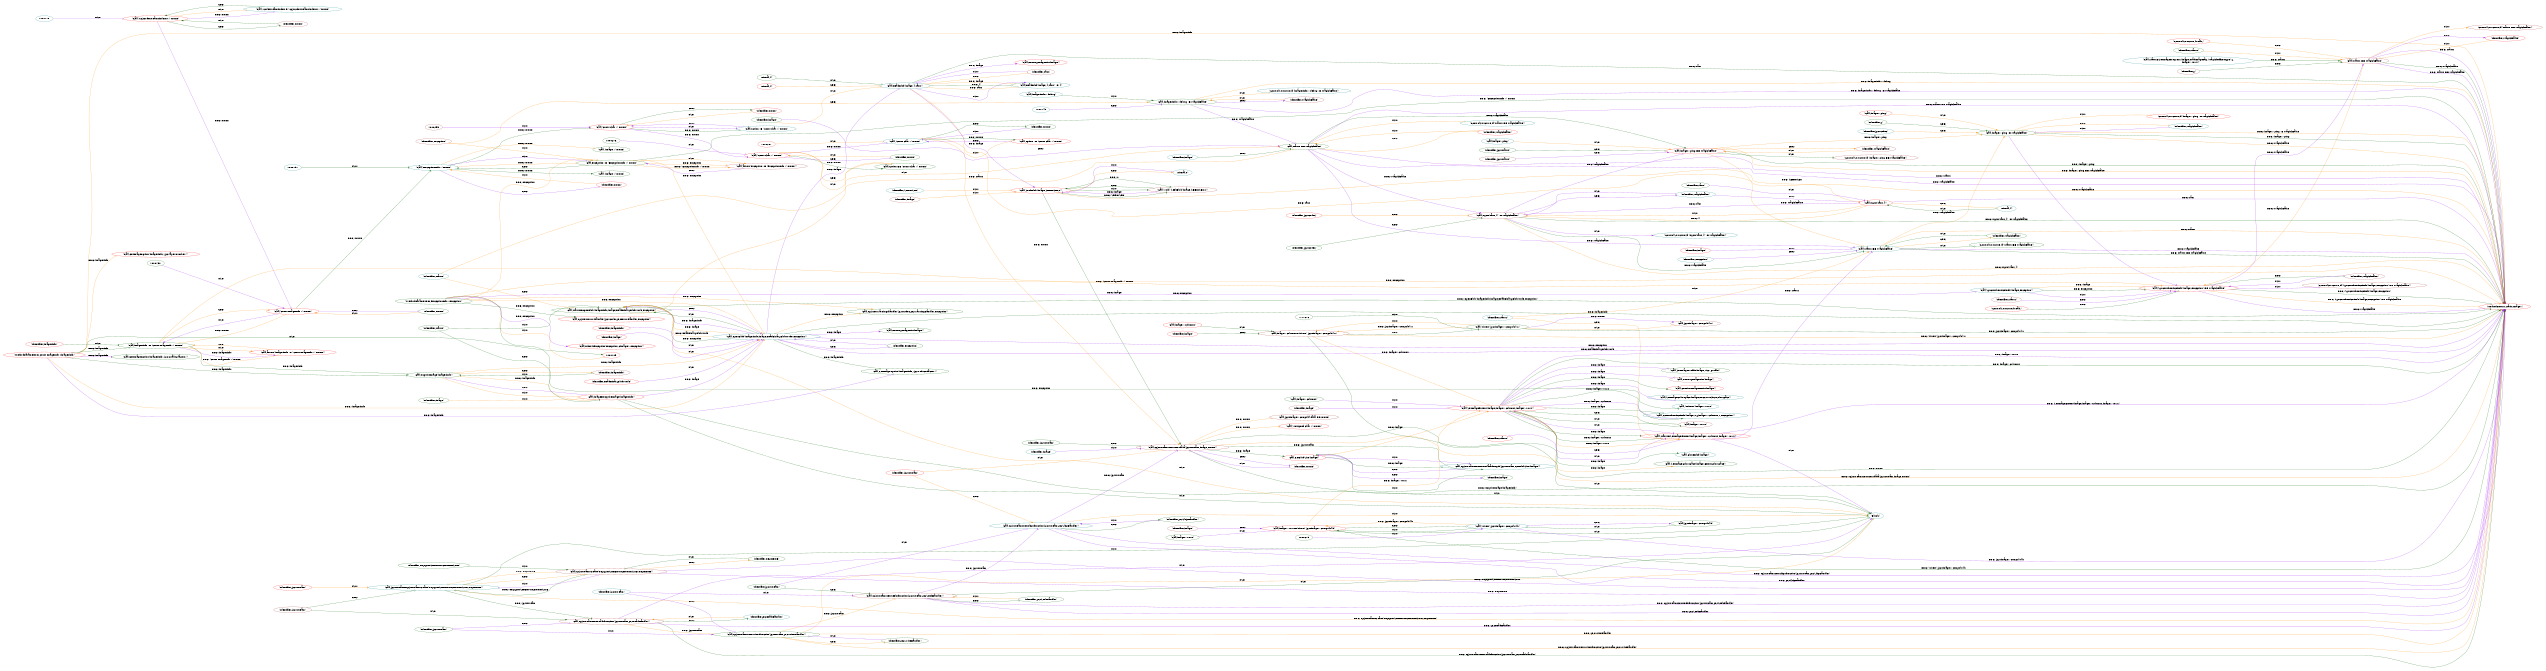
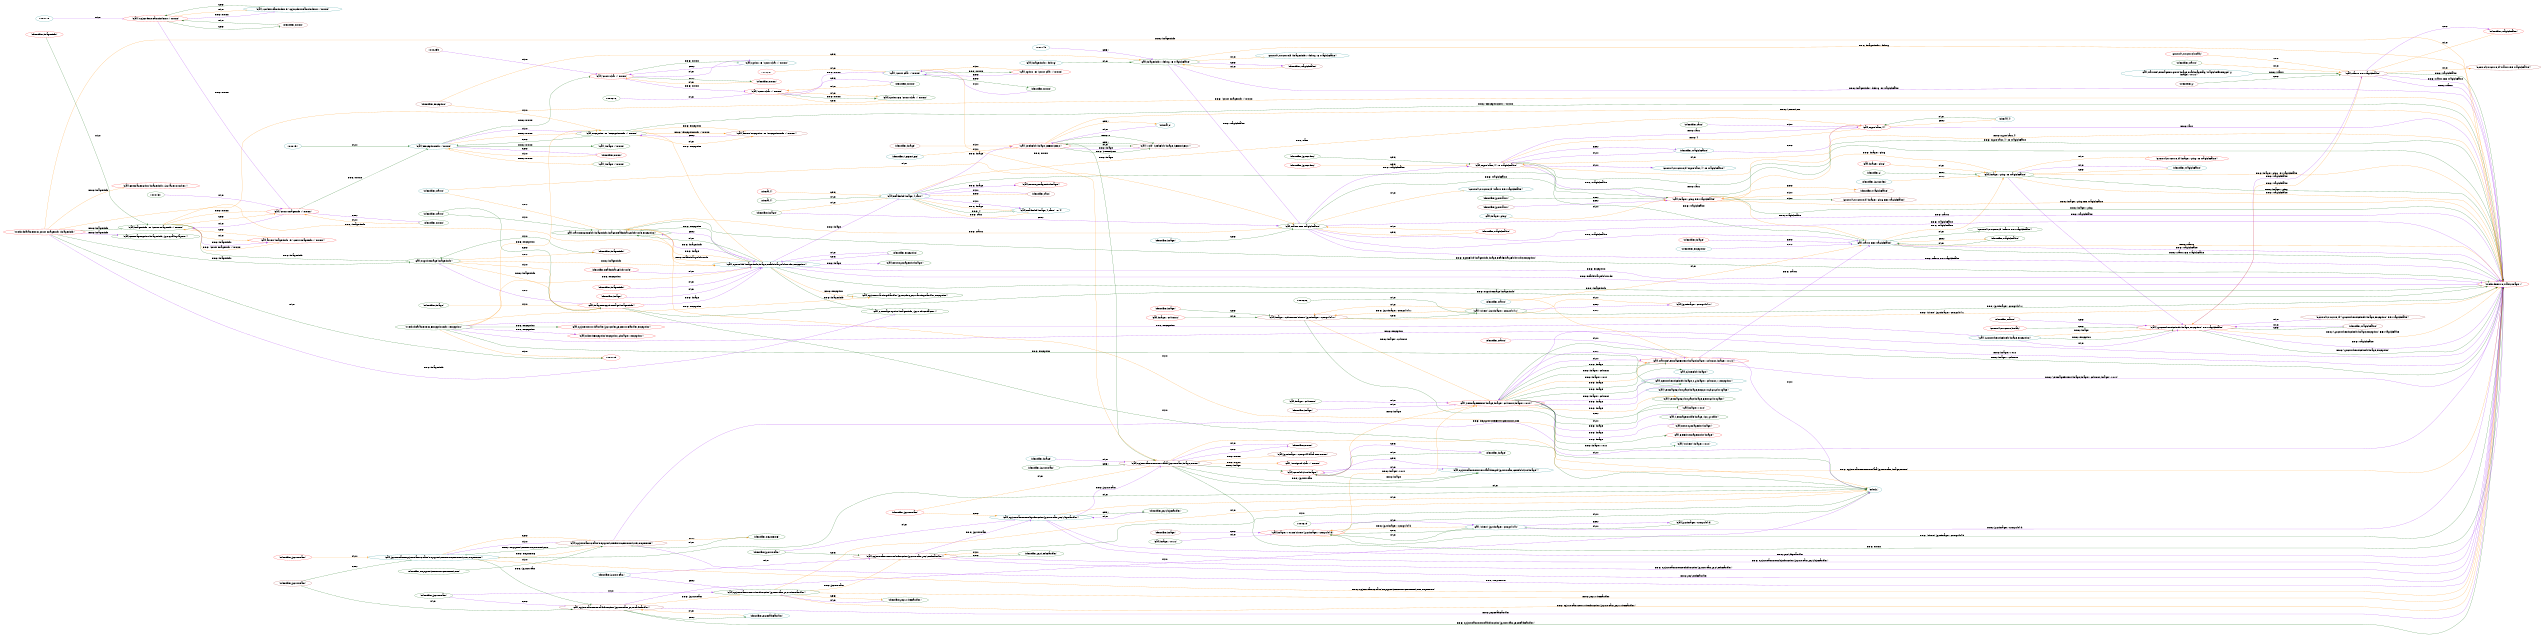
edge "(MethodParameterIn,ExceptionInfo *exception)" -> "(MethodReturn,static Image *)": color darkorange -> purple
edge "(Call,image_info != (const ImageInfo *) NULL)" -> "(Call,SyncAuthenticPixels(image,exception) == MagickFalse)": now "(Call,image_info != (const ImageInfo *) NULL)" -> "(MethodReturn,static Image *)"
edge "(Call,(size_t) jp2_image->comps[0].w)" -> "(Call,jp2_image->comps[0].w)": label "DDG: NULL" -> "CFG: "
